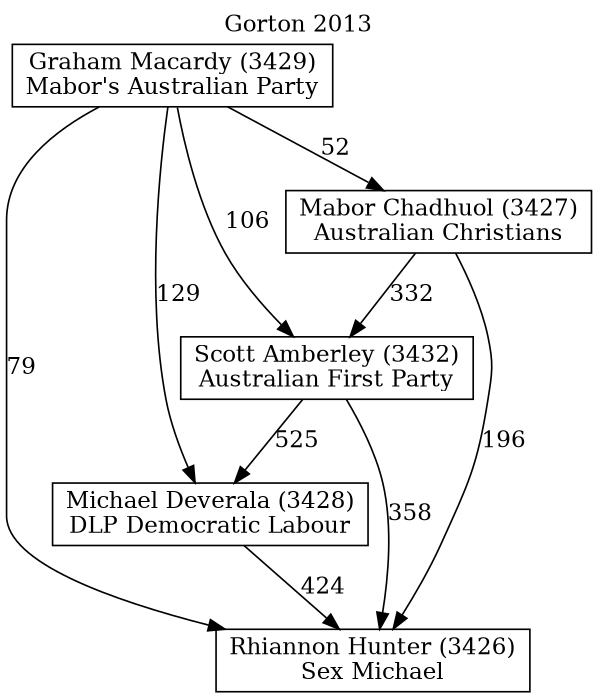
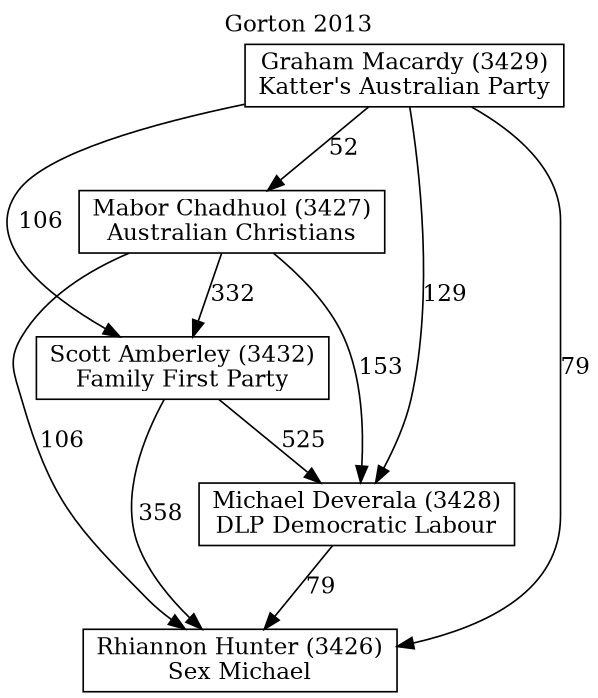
node "Graham Macardy (3429) Mabor's Australian Party": label "Graham Macardy (3429) Mabor's Australian Party" -> "Graham Macardy (3429) Katter's Australian Party"
edge "Mabor Chadhuol (3427) Australian Christians" -> "Michael Deverala (3428) DLP Democratic Labour": added, label "153"
node "Scott Amberley (3432) Australian First Party": label "Scott Amberley (3432) Australian First Party" -> "Scott Amberley (3432) Family First Party"
edge "Mabor Chadhuol (3427) Australian Christians" -> "Rhiannon Hunter (3426) Sex Michael": label "196" -> "106"
edge "Michael Deverala (3428) DLP Democratic Labour" -> "Rhiannon Hunter (3426) Sex Michael": label "424" -> "79"
